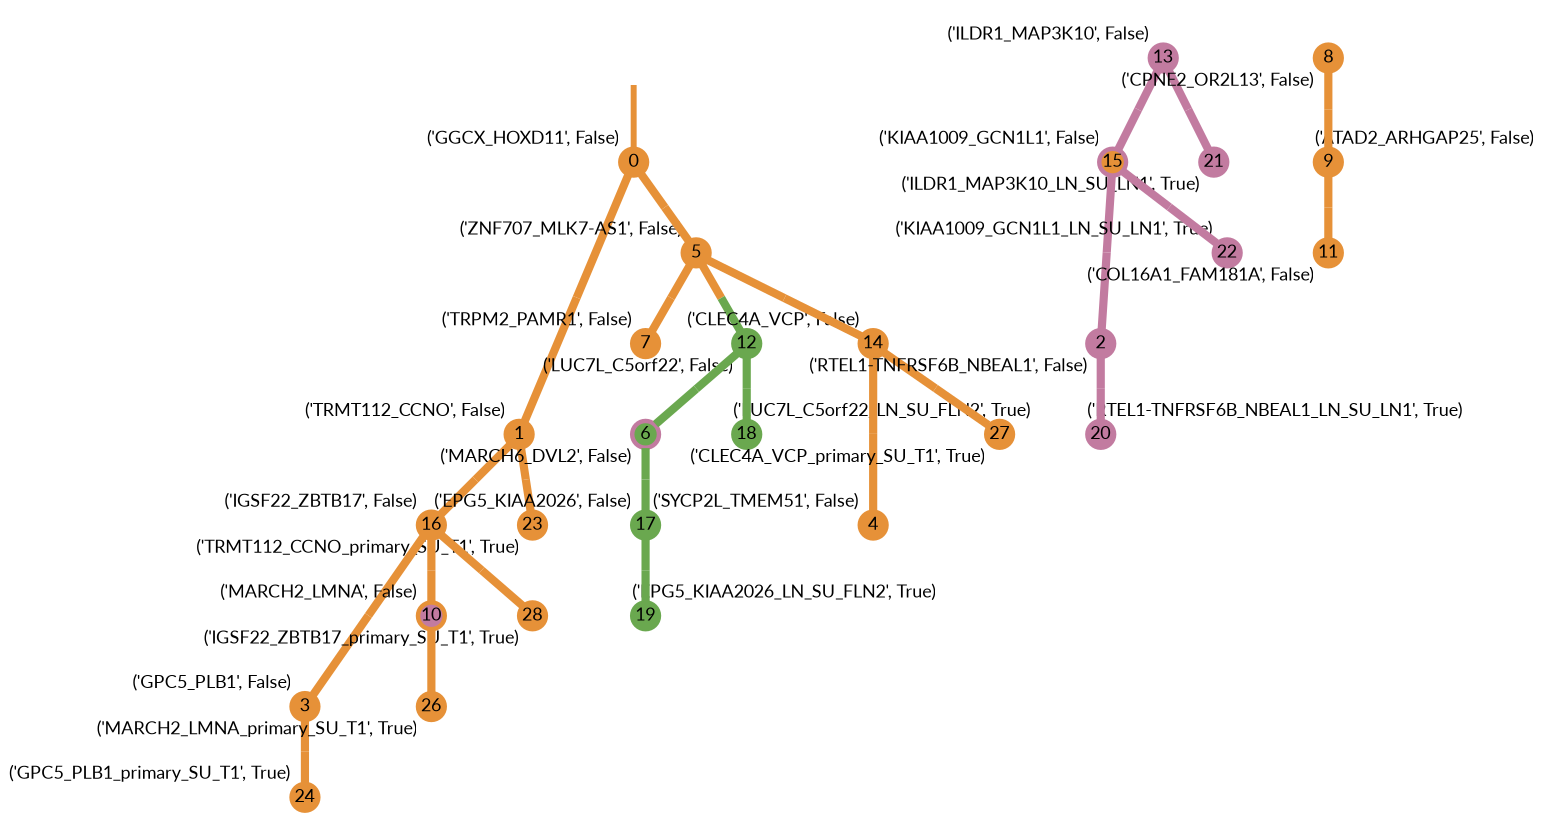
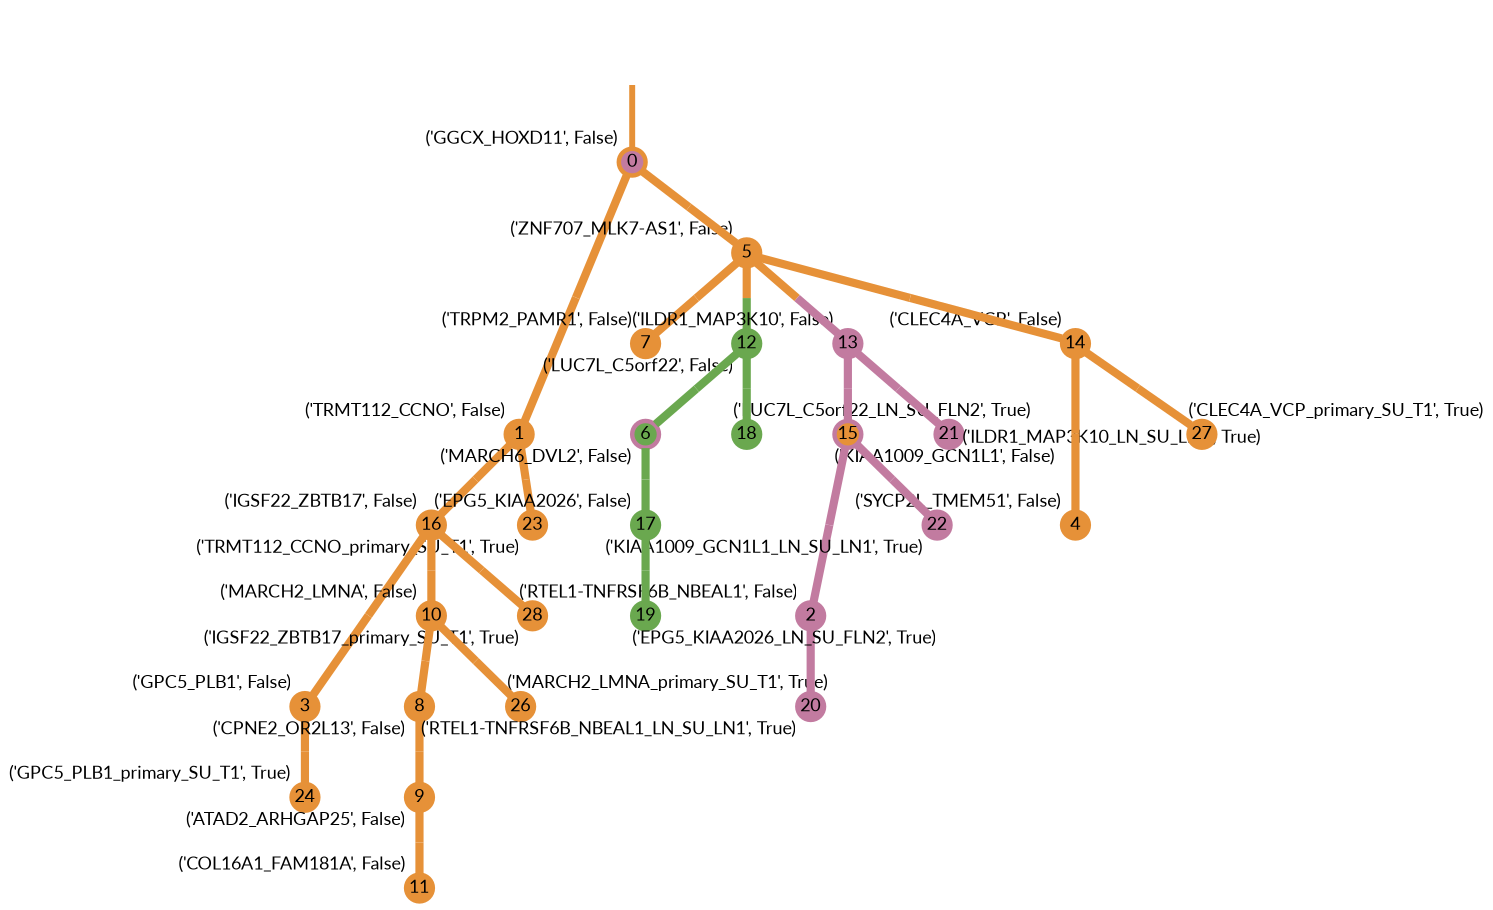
node "0 ('GGCX_HOXD11', False)": fillcolor #e69138ff -> #c27ba0ff
edge "5 ('ZNF707_MLK7-AS1', False)" -> "13 ('ILDR1_MAP3K10', False)": added
node "10 ('MARCH2_LMNA', False)": fillcolor #c27ba0ff -> #e69138ff
edge "10 ('MARCH2_LMNA', False)" -> "8 ('CPNE2_OR2L13', False)": added
